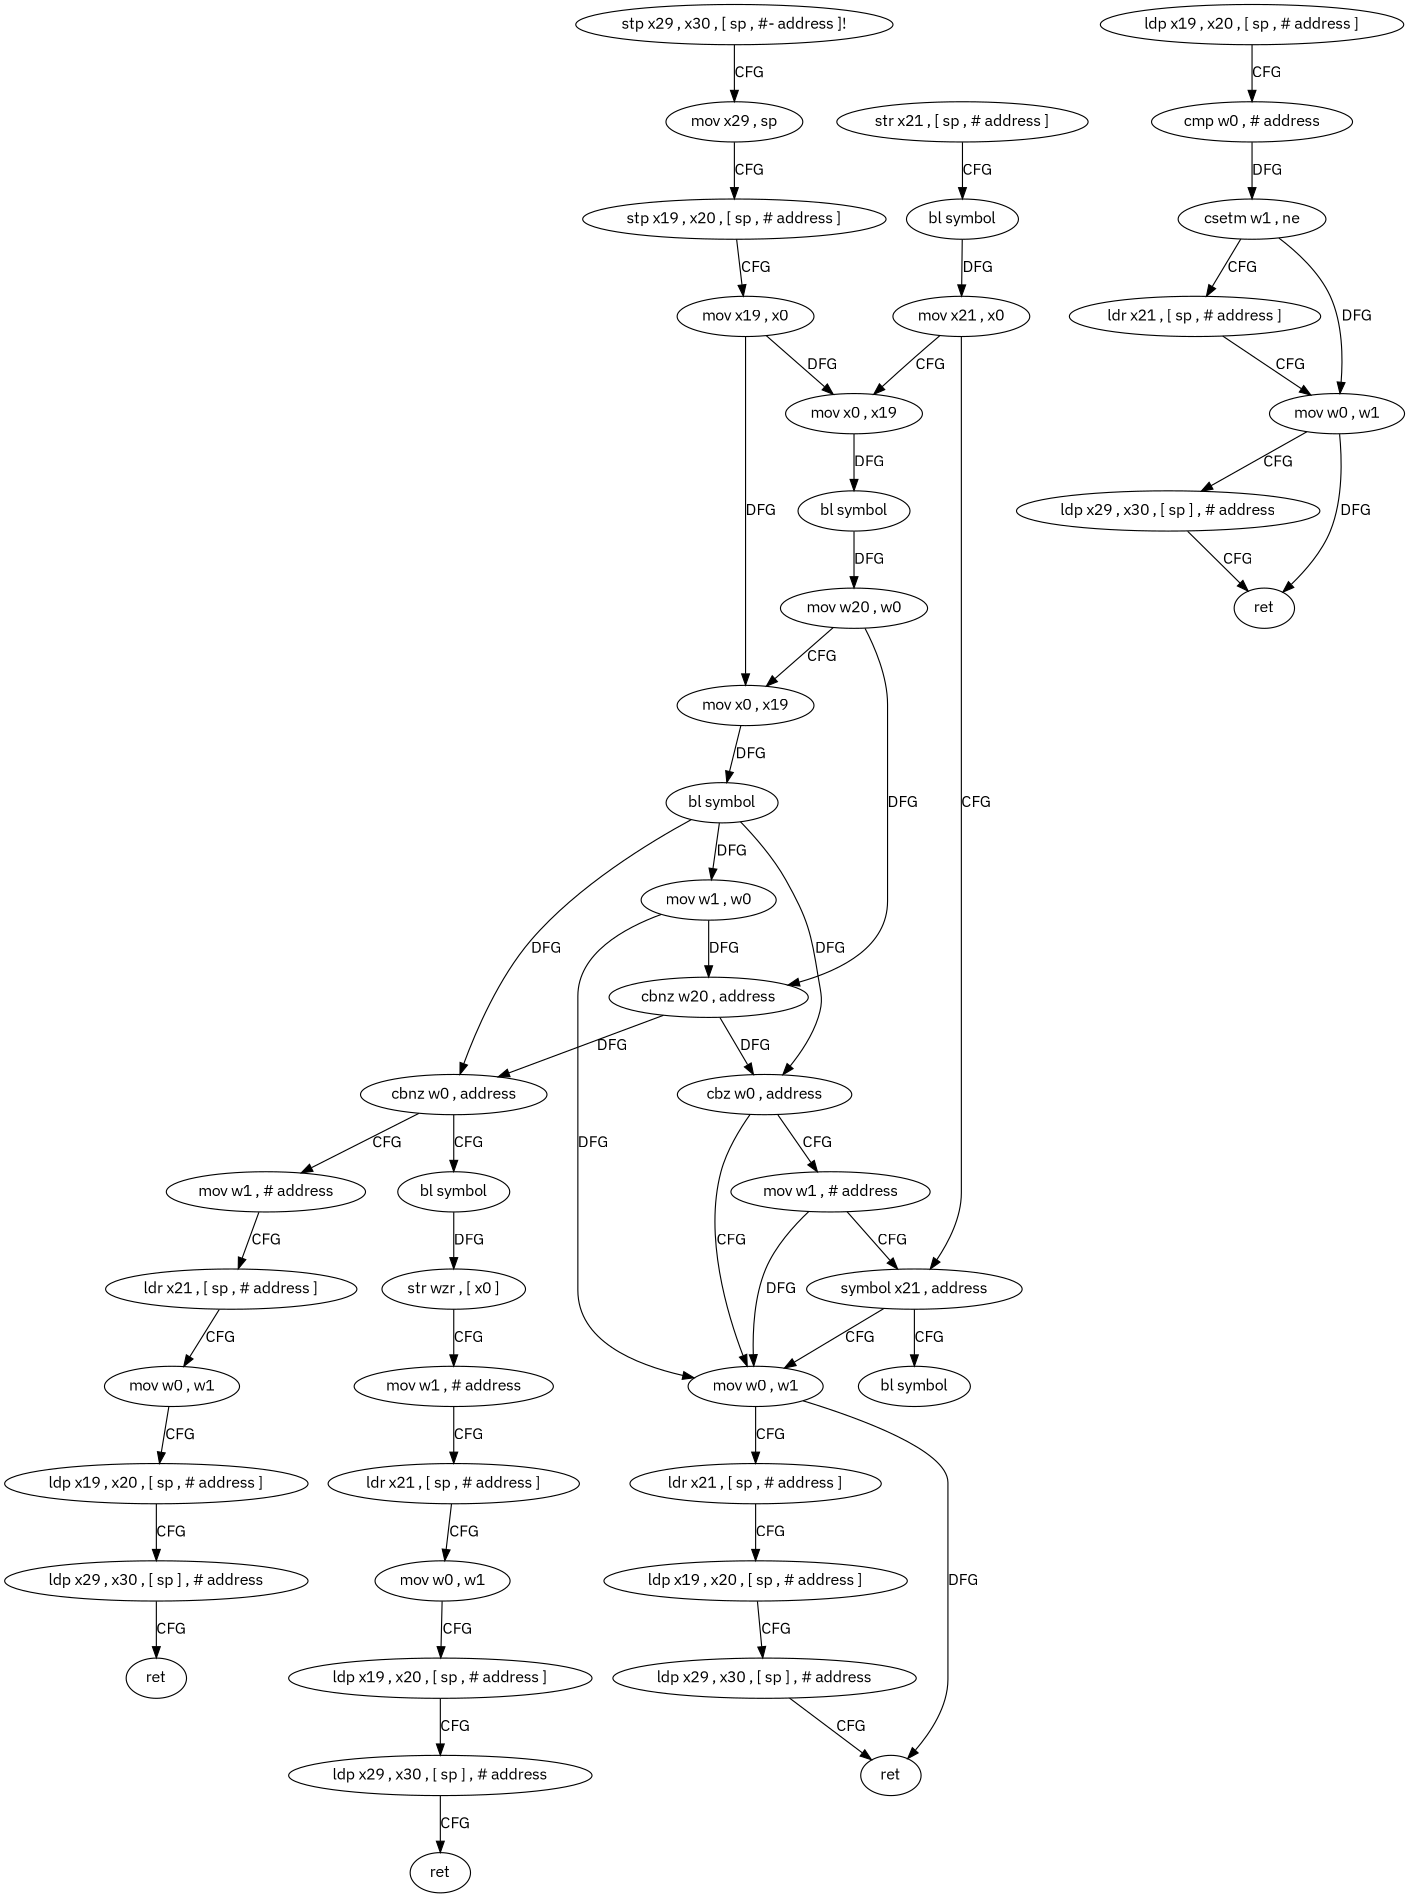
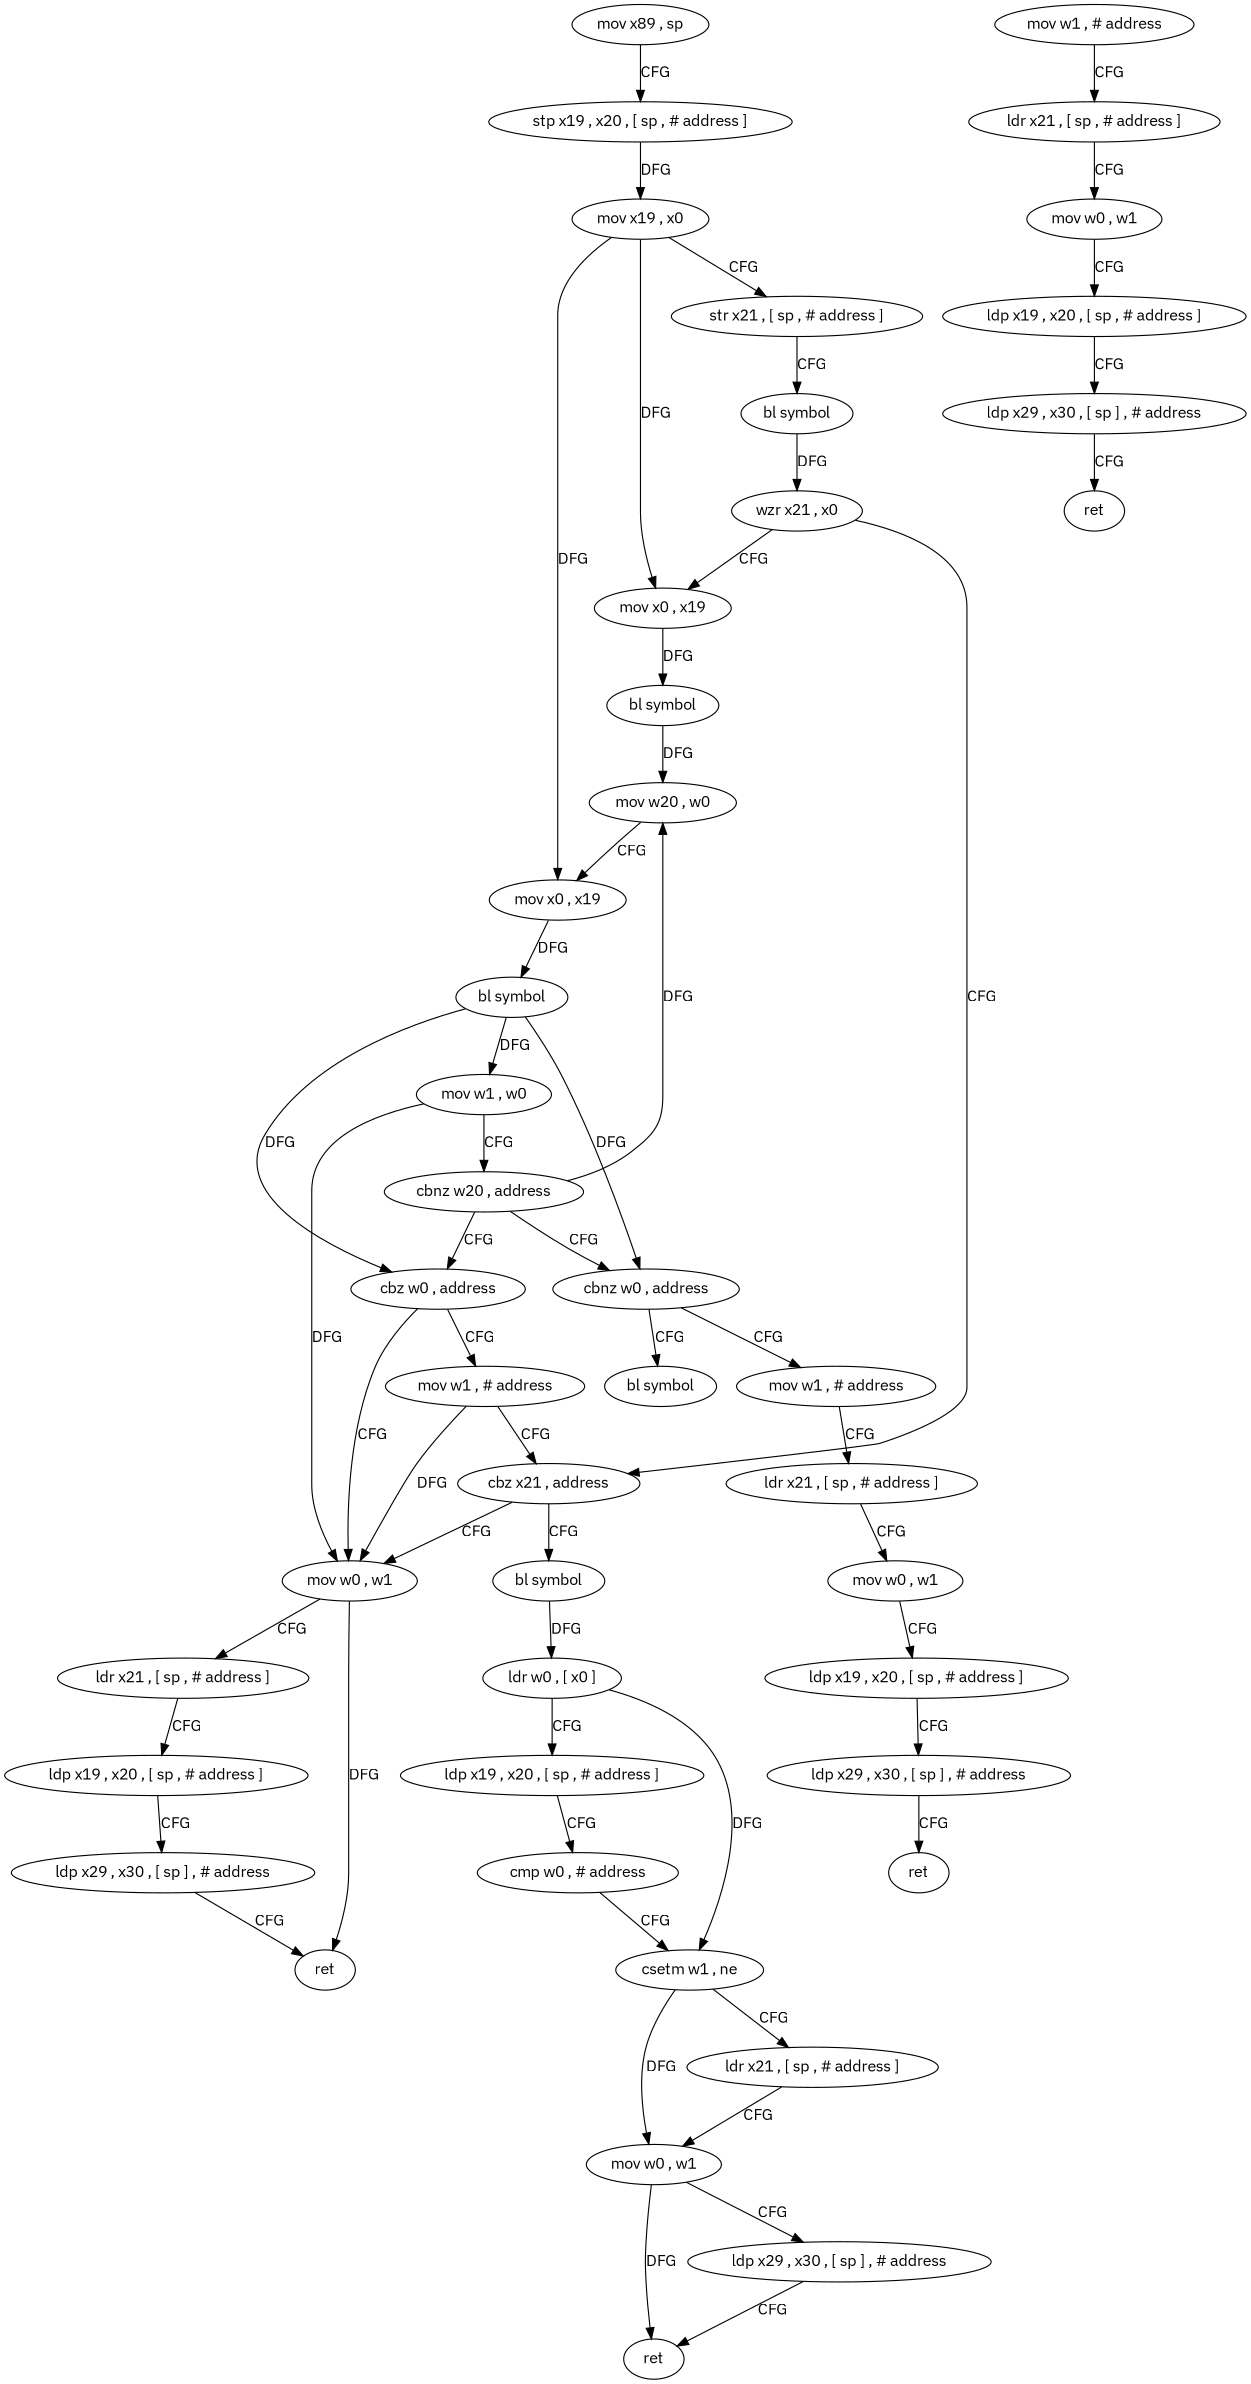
node "stp x29 , x30 , [ sp , #- address ]!": removed
node "mov x29 , sp": label "mov x29 , sp" -> "mov x89 , sp"
edge "cmp w0 , # address" -> "csetm w1 , ne": label "DFG" -> "CFG"
edge "mov x19 , x0" -> "str x21 , [ sp , # address ]": added, label "CFG"
edge "stp x19 , x20 , [ sp , # address ]" -> "mov x19 , x0": label "CFG" -> "DFG"
node "mov x21 , x0": label "mov x21 , x0" -> "wzr x21 , x0"
edge "mov w20 , w0" -> "cbnz w20 , address": reversed
edge "mov w1 , w0" -> "cbnz w20 , address": label "DFG" -> "CFG"
edge "cbnz w20 , address" -> "cbnz w0 , address": label "DFG" -> "CFG"
edge "cbnz w20 , address" -> "cbz w0 , address": label "DFG" -> "CFG"
node "str wzr , [ x0 ]": removed
node "symbol x21 , address": label "symbol x21 , address" -> "cbz x21 , address"
node "ldr w0 , [ x0 ]": added
